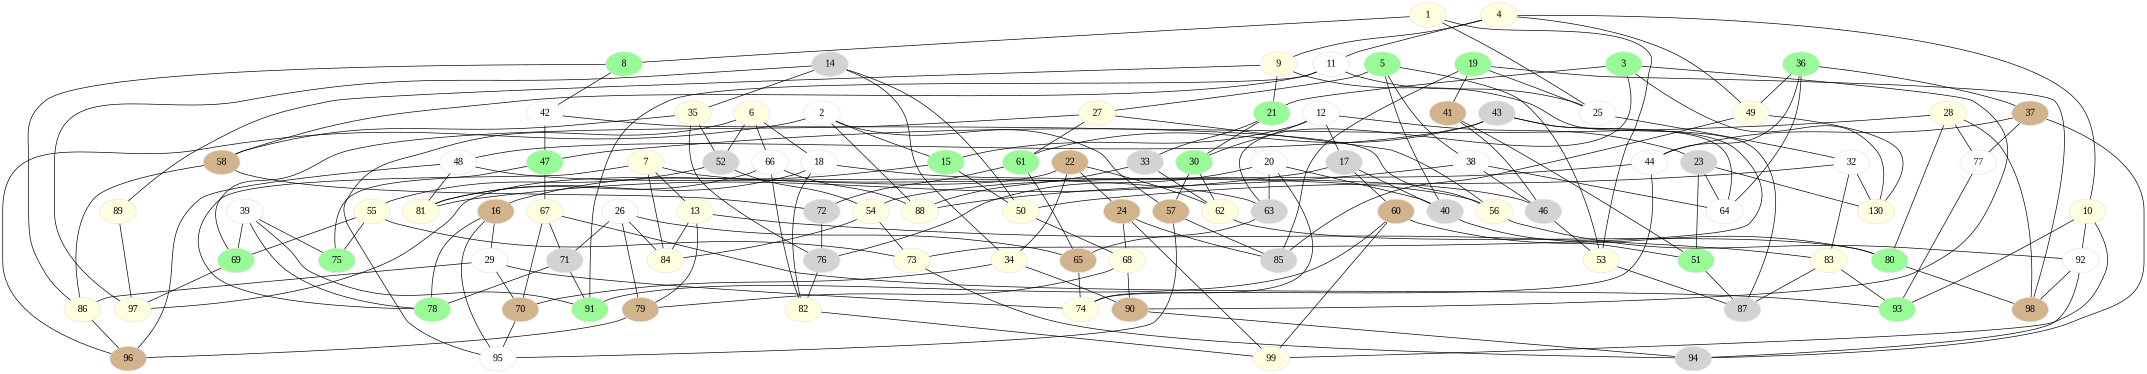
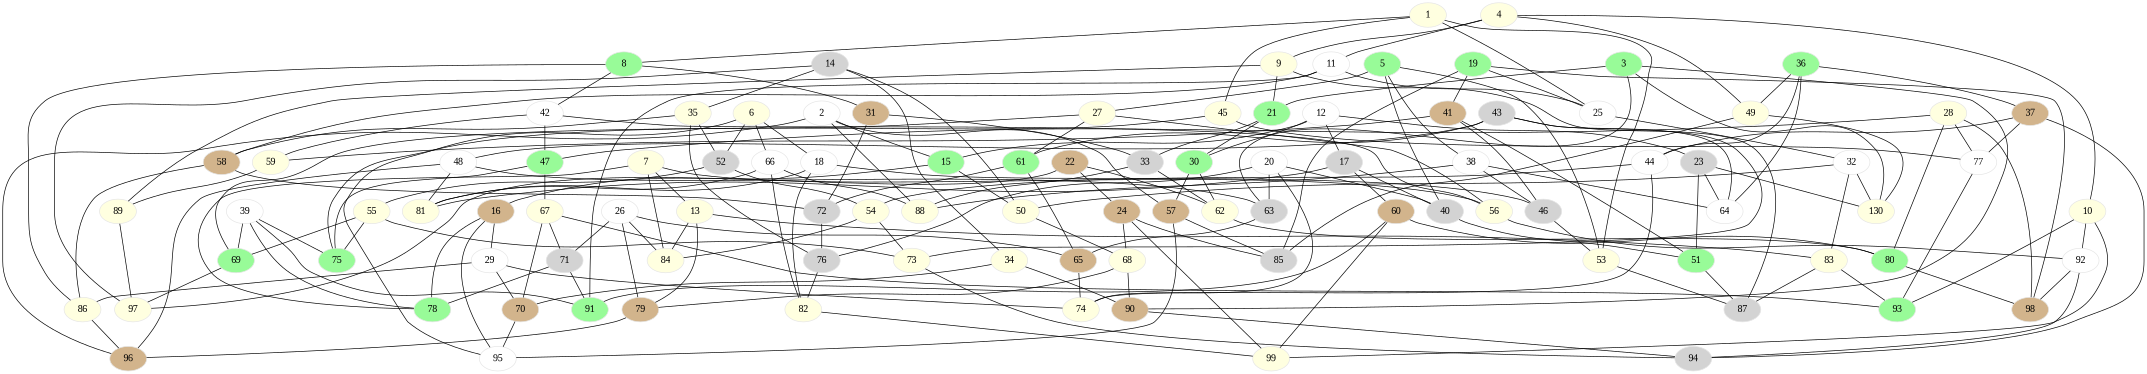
node "31": added
node "45": added
node "59": added
edge "22" -- "34": removed
